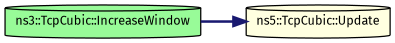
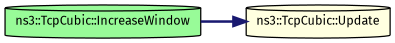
node "ns5::TcpCubic::Update": label "ns5::TcpCubic::Update" -> "ns3::TcpCubic::Update"
